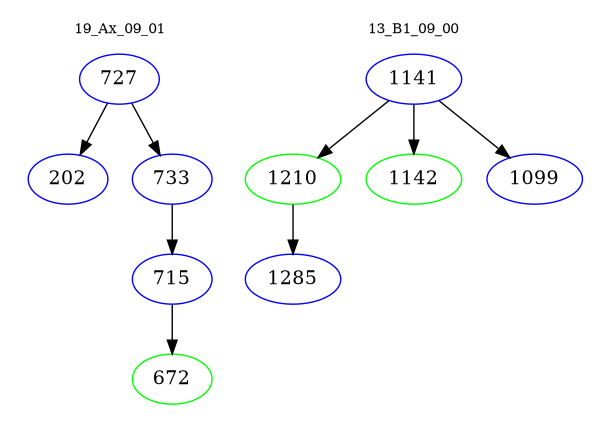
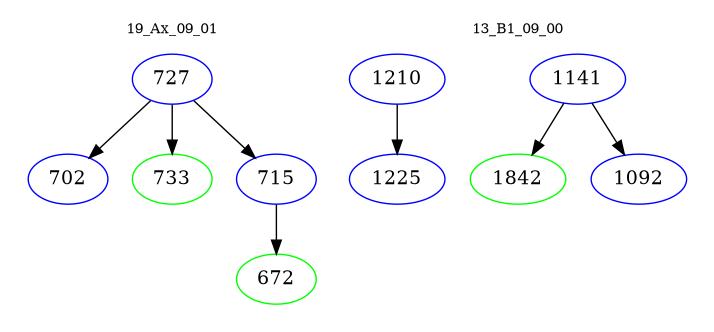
edge "1141" -> "1210": removed
node "202": label "202" -> "702"
node "733": color blue -> green
node "1210": color green -> blue
node "1142": label "1142" -> "1842"
node "1099": label "1099" -> "1092"
edge "733" -> "715": now "727" -> "715"
node "1285": label "1285" -> "1225"
